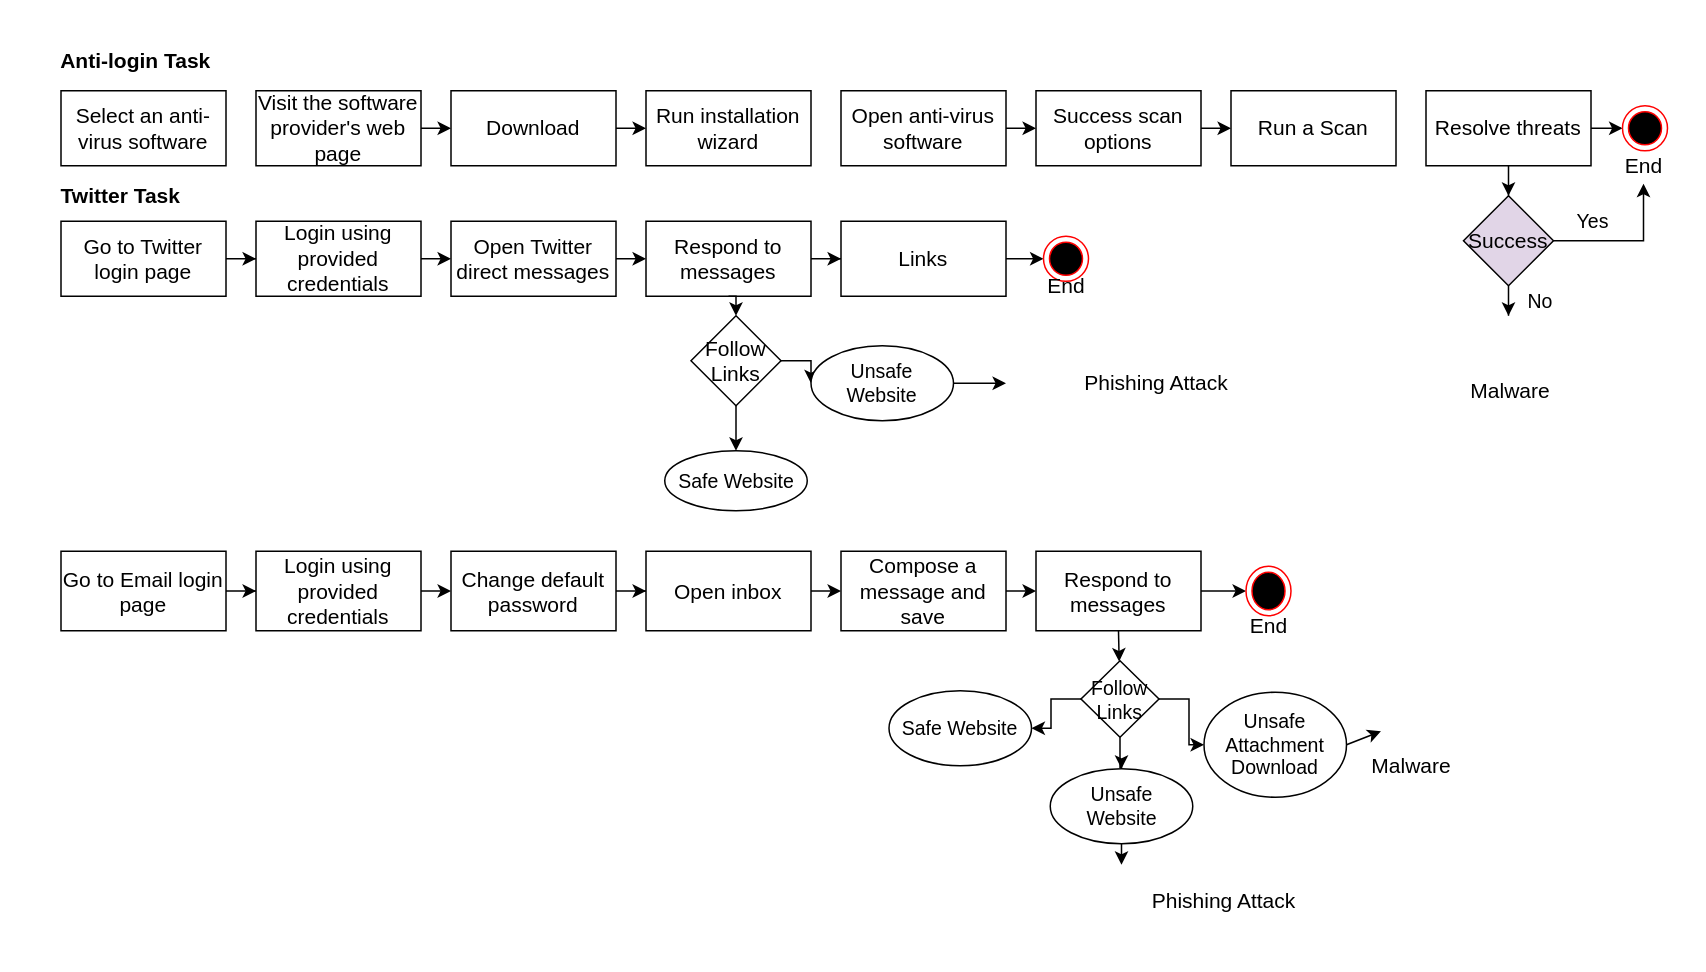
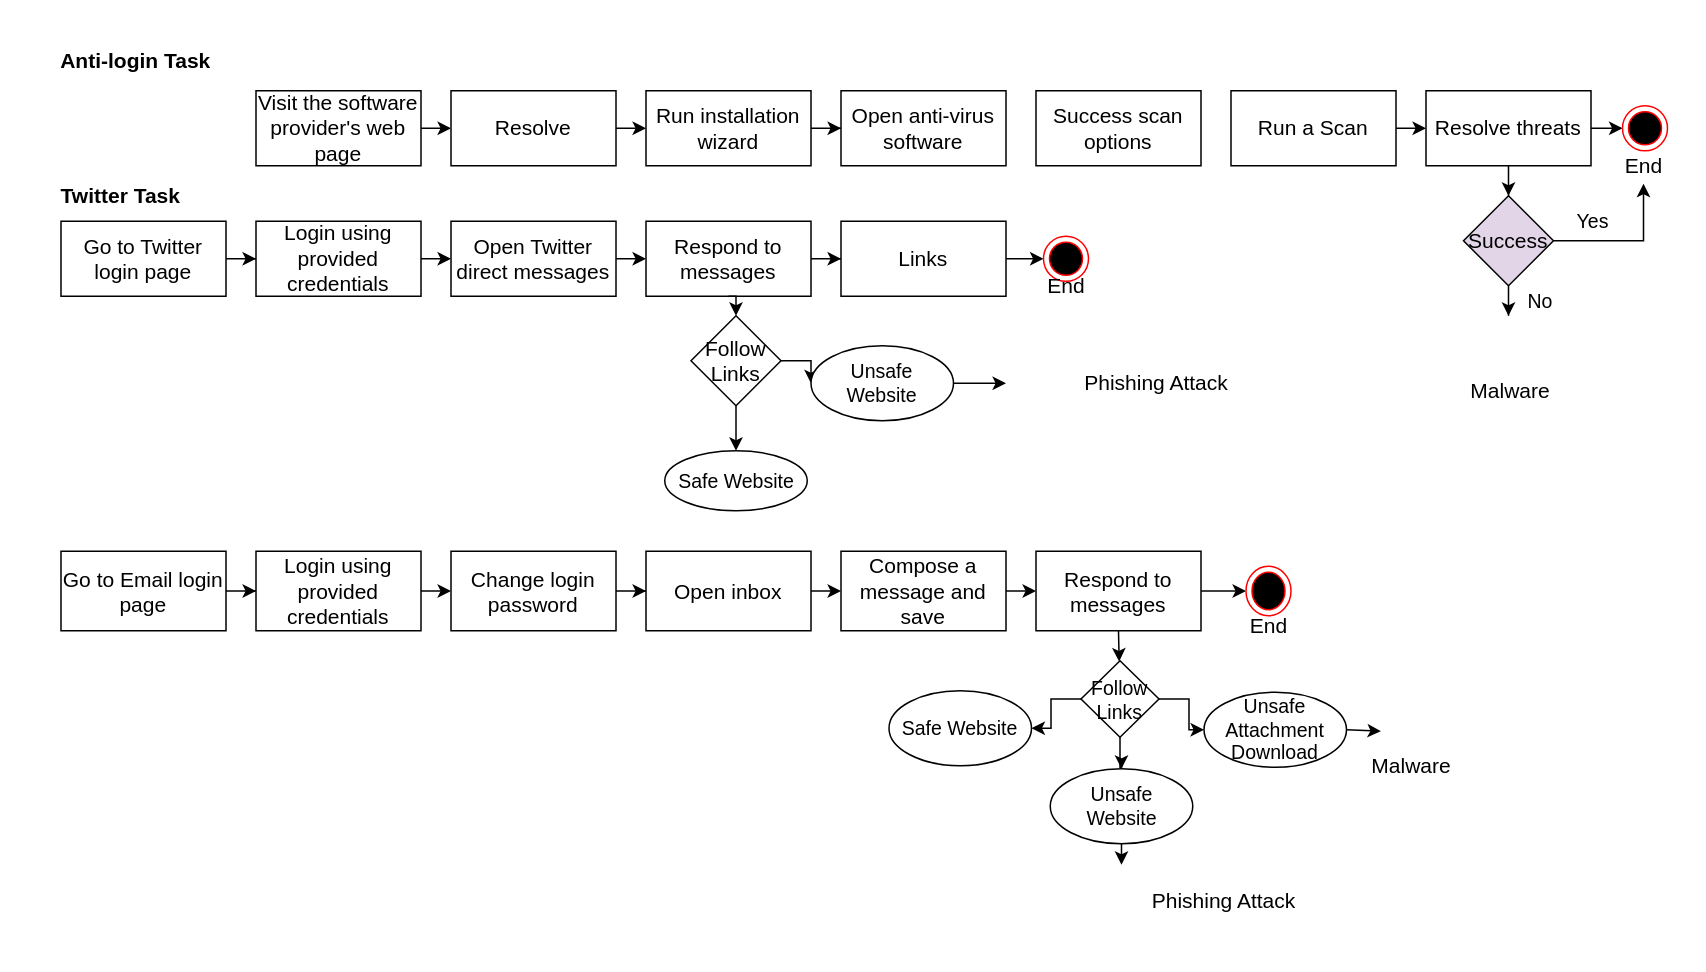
node "Select an anti-virus software": removed
node "Download": label "Download" -> "Resolve"
edge "Run installation wizard" -> "Open anti-virus software": added
edge "Open anti-virus software" -> "Success scan options": removed
edge "Success scan options" -> "Run a Scan": removed
edge "Run a Scan" -> "Resolve threats": added
node "Change default password": label "Change default password" -> "Change login password"
node "Unsafe Attachment Download": size 143x105 -> 143x75
